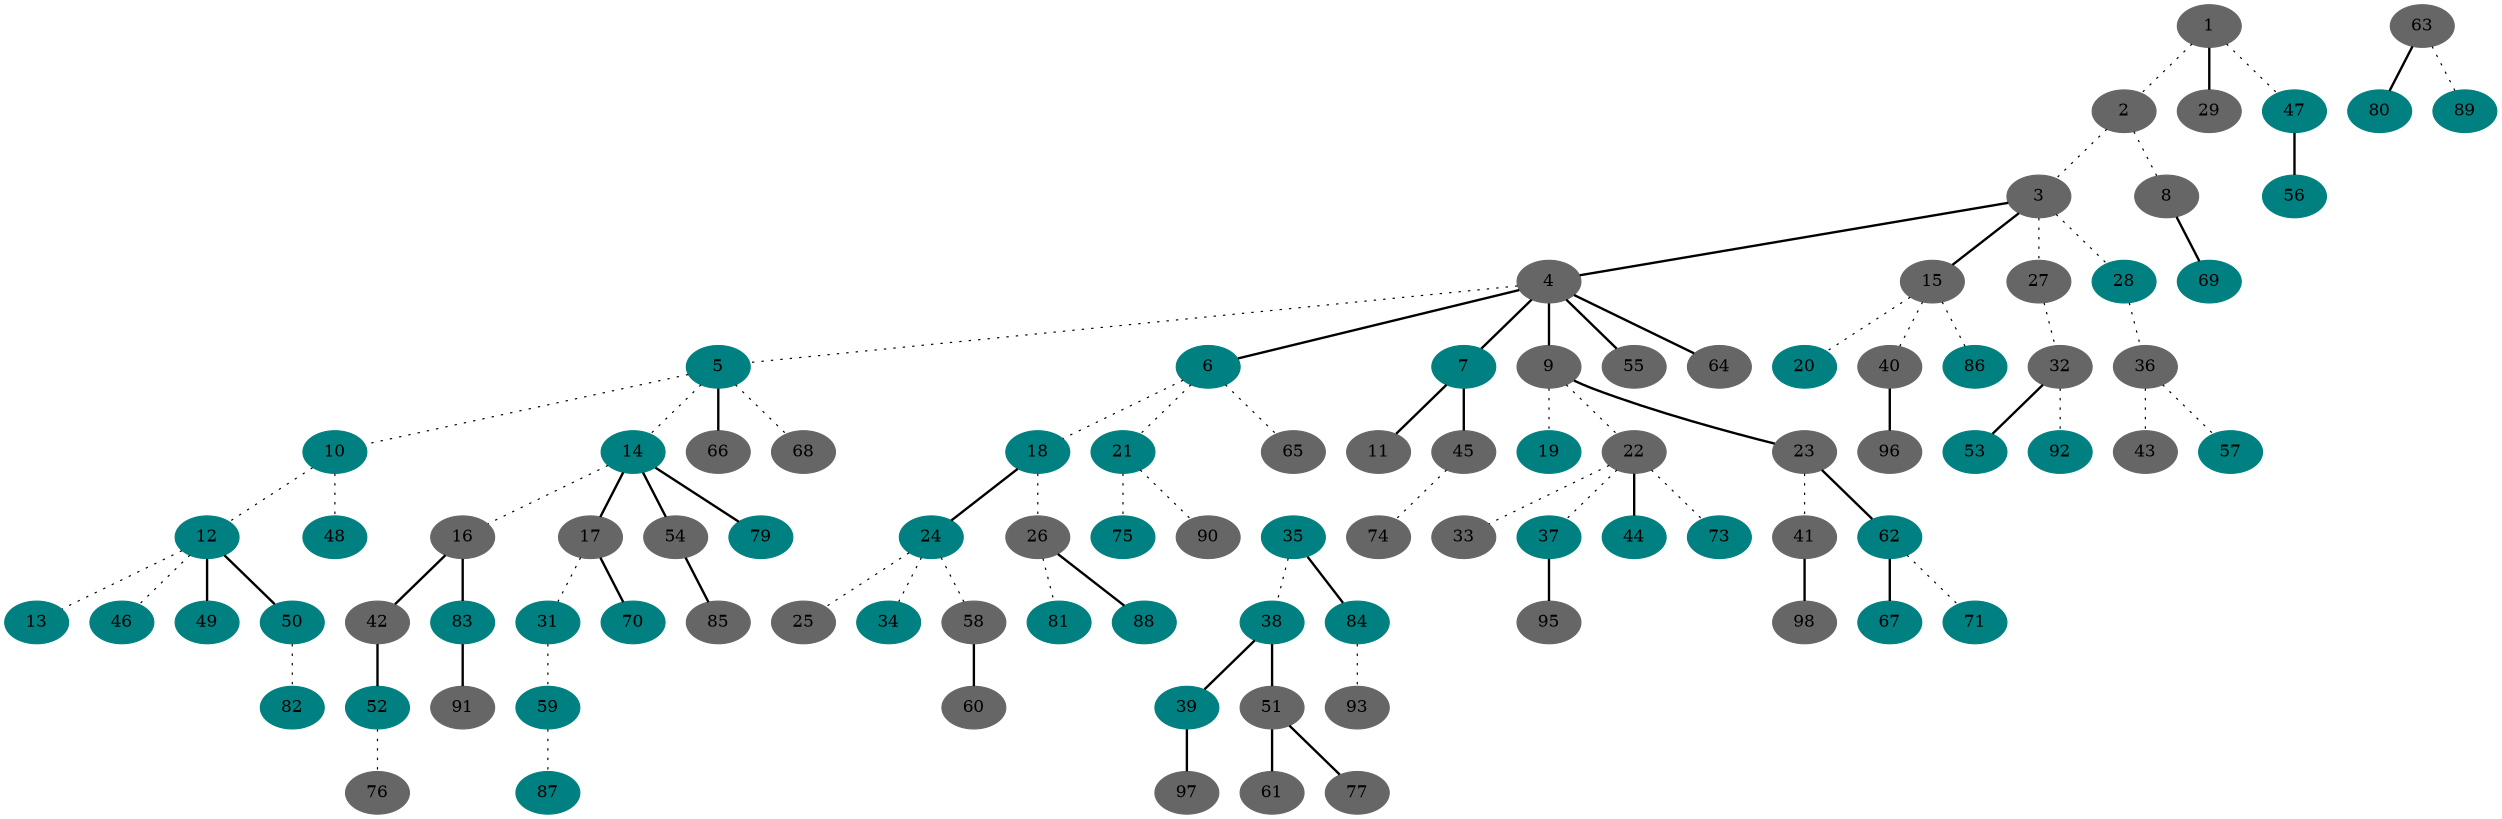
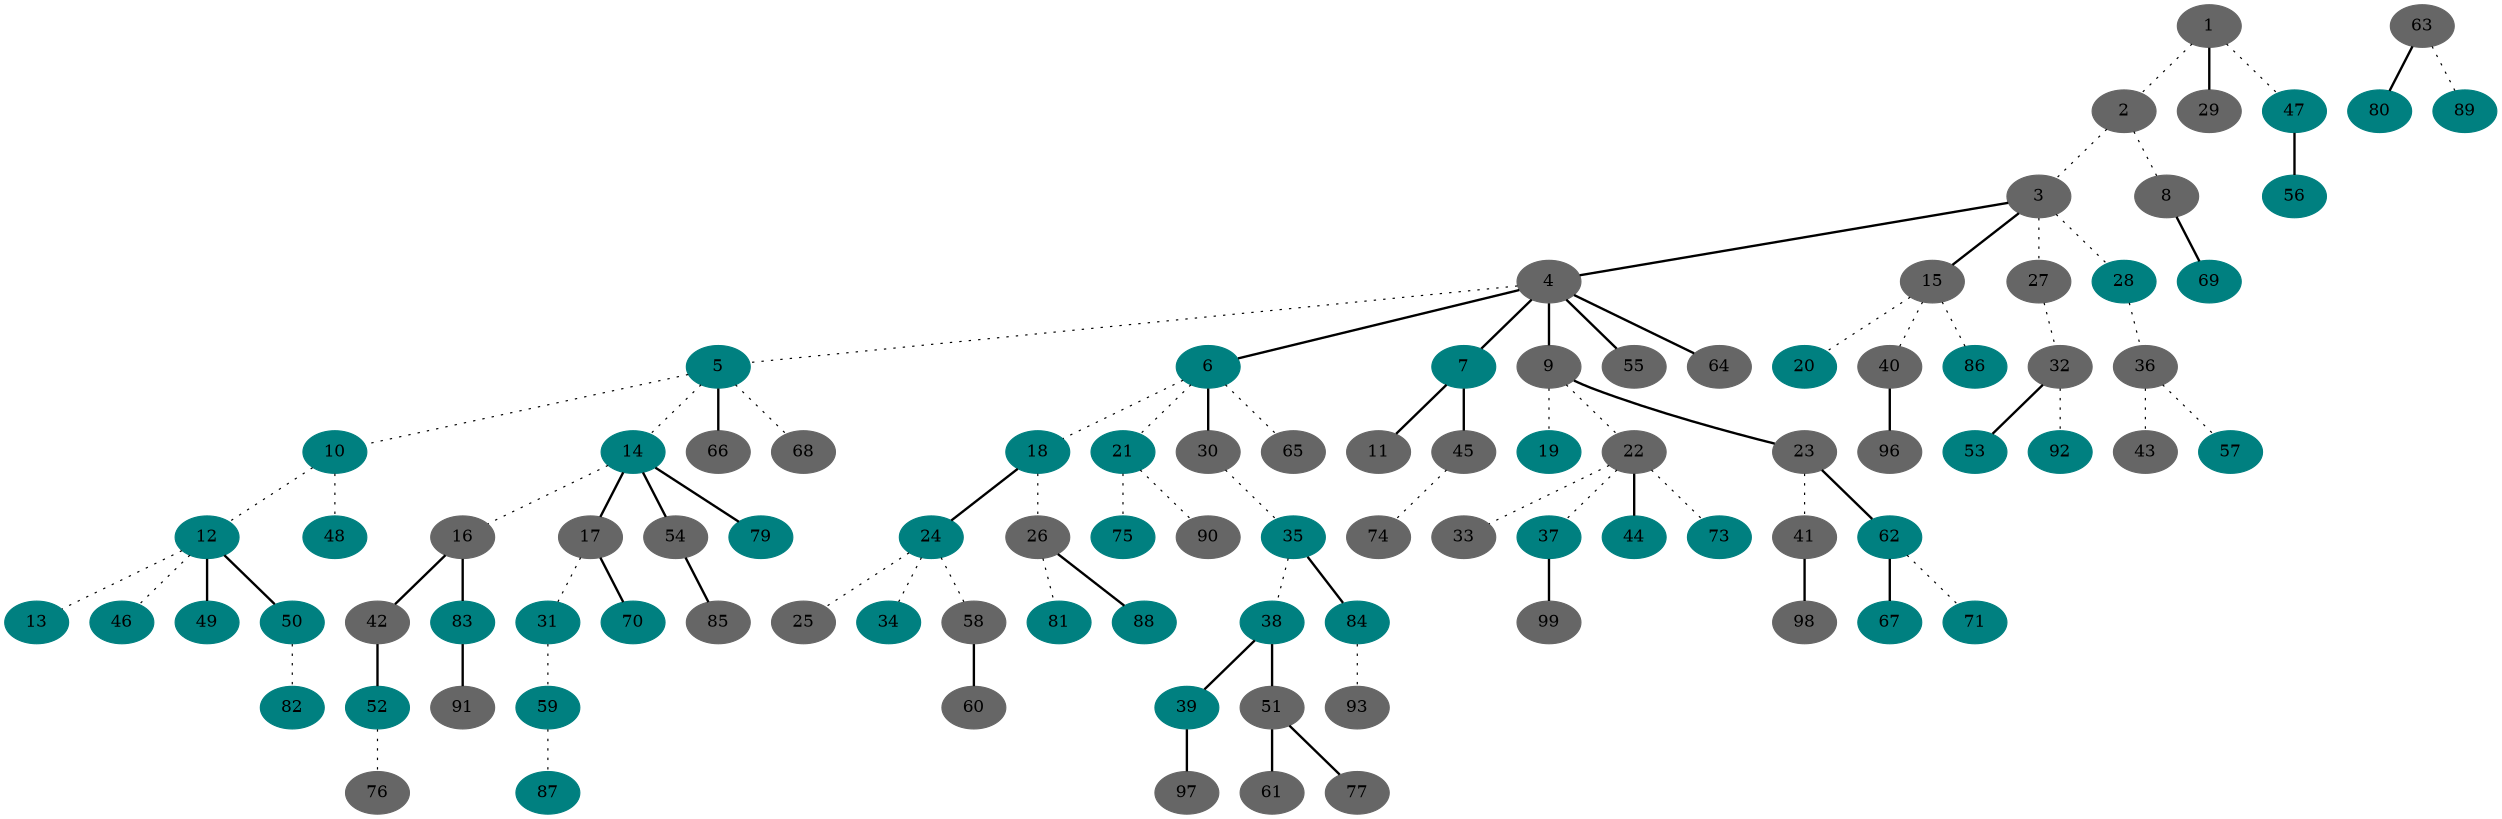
node "30": added
node "95": label "95" -> "99"
